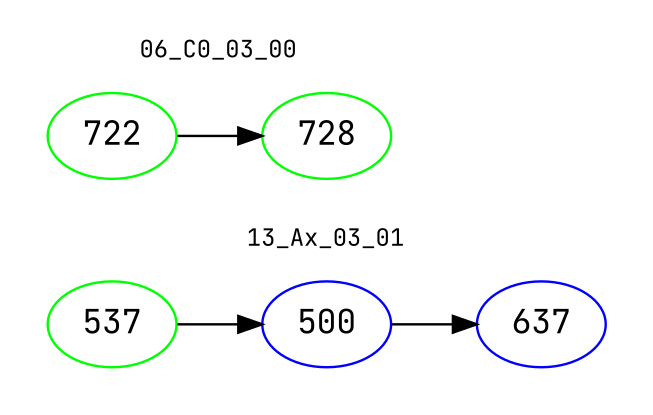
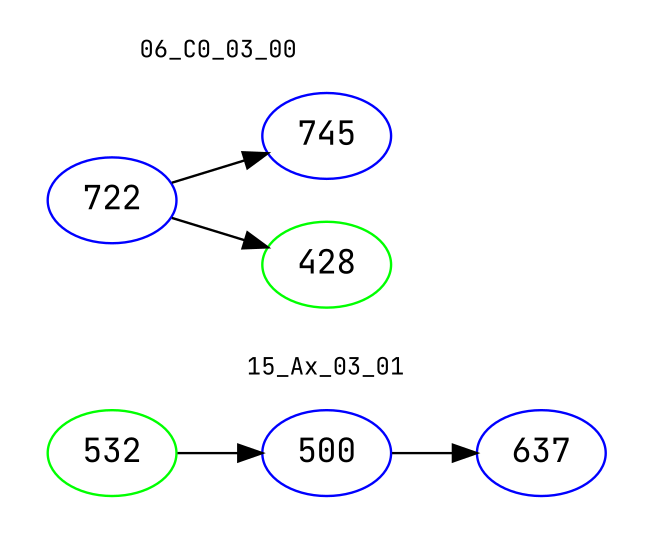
node "722": color green -> blue
node "728": label "728" -> "428"
node "745": added
cluster "13_Ax_03_01": label "13_Ax_03_01" -> "15_Ax_03_01"
node "537": label "537" -> "532"
